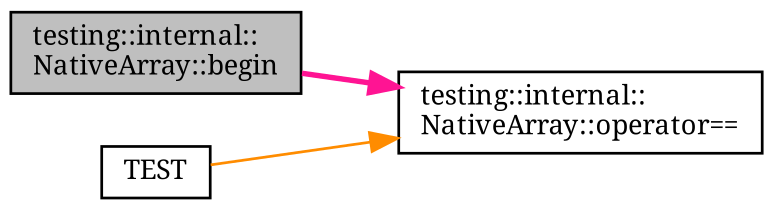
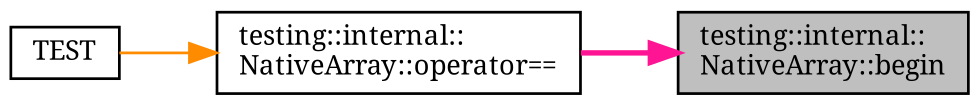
edge "testing::internal:: NativeArray::begin" -> "testing::internal:: NativeArray::operator==": reversed
